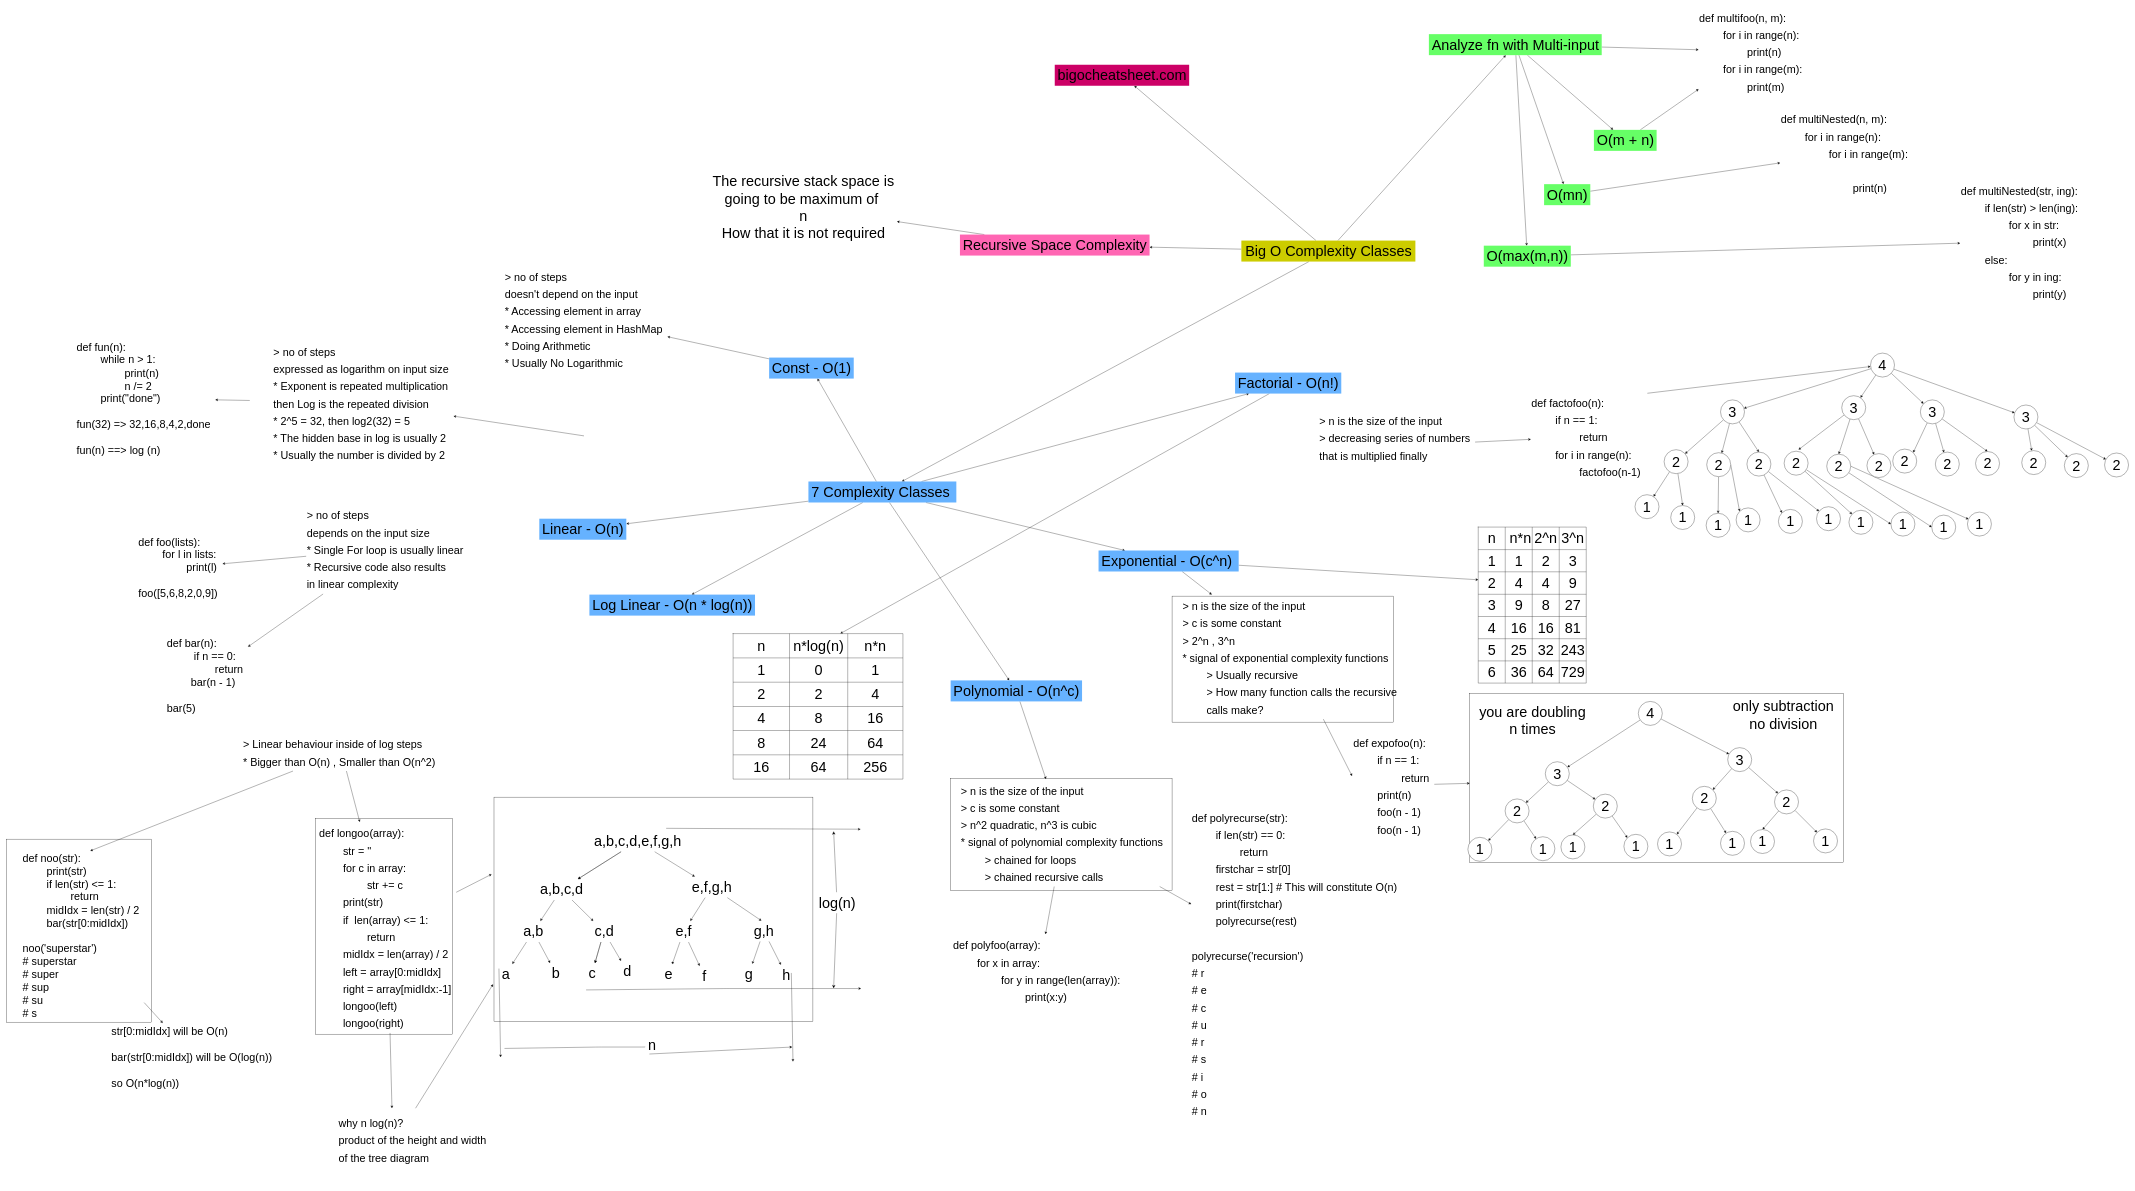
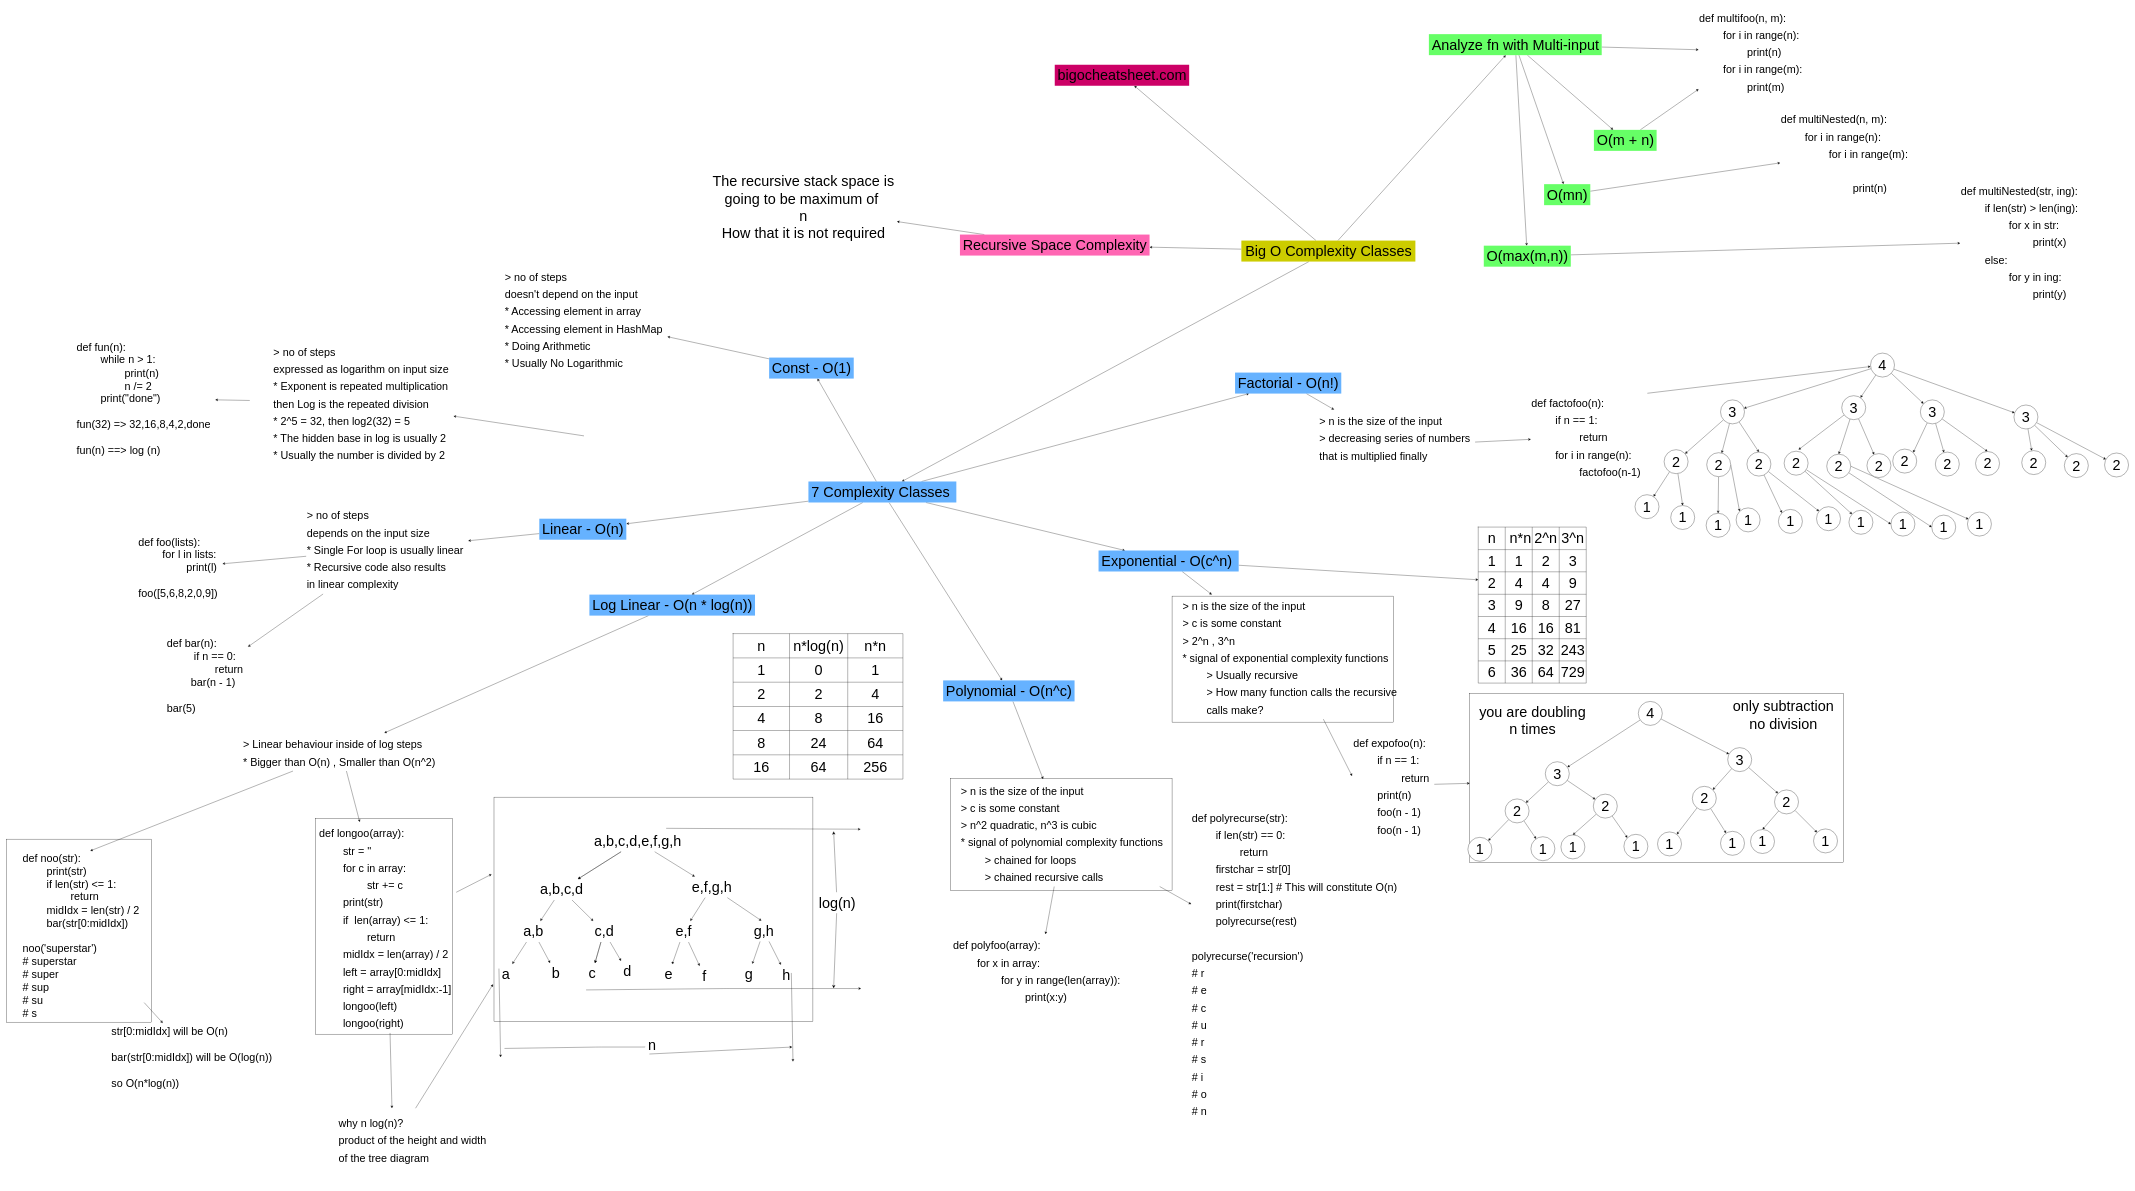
edge "Factorial - O(n!)" -> "n*log(n)": now "Factorial - O(n!)" -> "> n is the size of the input > decreasing series of numbers that is multiplied finally"
edge "Linear - O(n)" -> "> no of steps depends on the input size * Single For loop is usually linear * Recursive code also results in linear complexity": added
node "Polynomial - O(n^c)": moved (1016, 691) -> (1009, 691)
edge "Log Linear - O(n * log(n))" -> "> Linear behaviour inside of log steps * Bigger than O(n) , Smaller than O(n^2)": added
